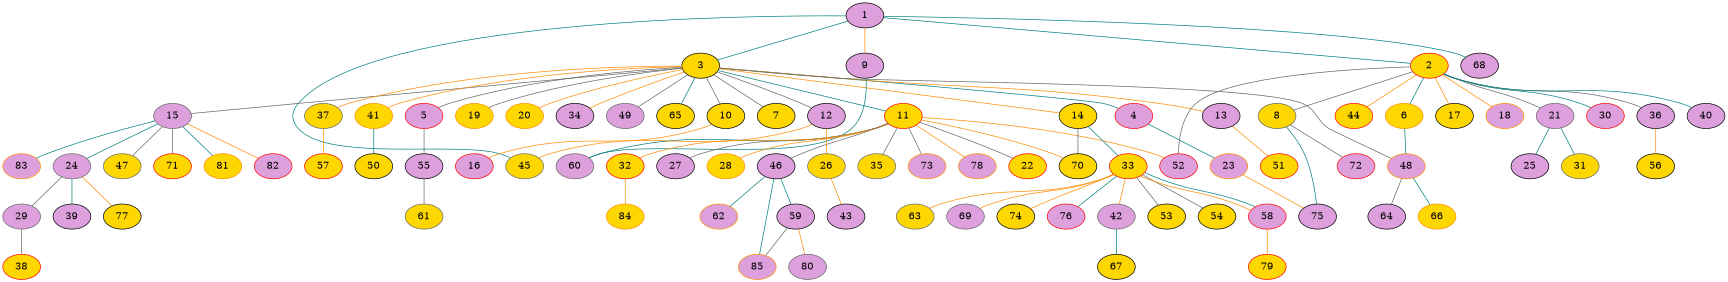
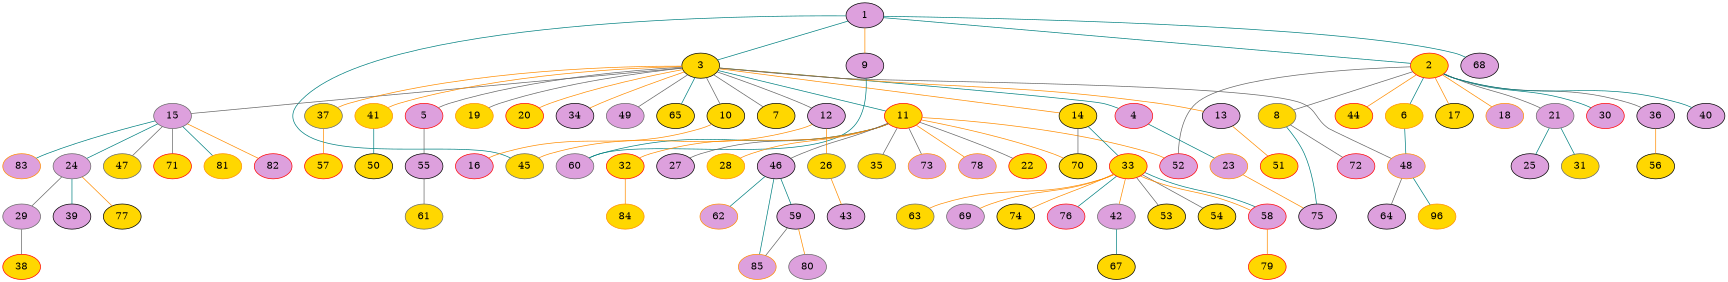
node "20": color darkorange -> red
node "66": label "66" -> "96"
